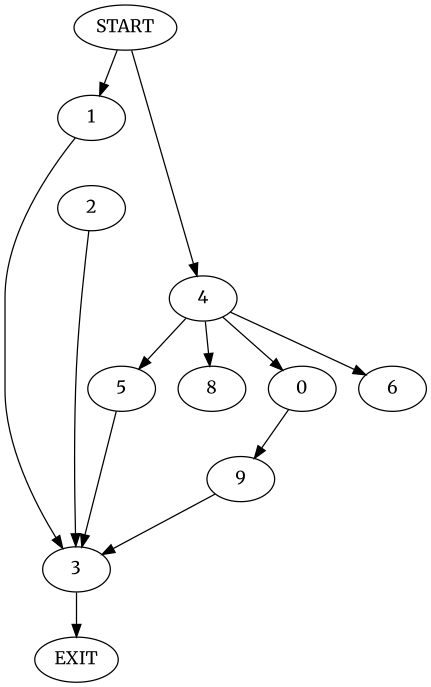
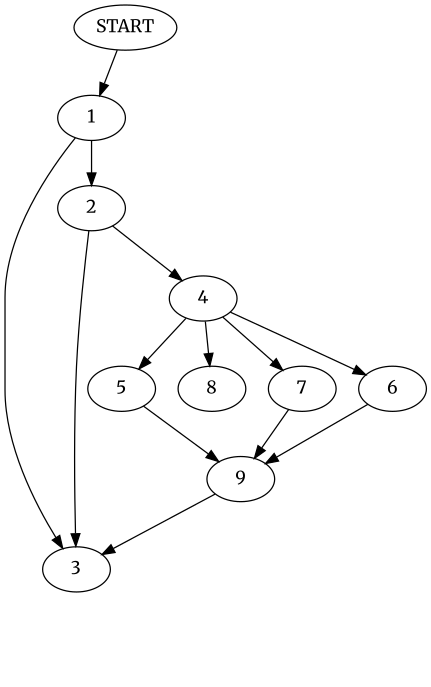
edge "1" -> "2": added
edge "START" -> "4": now "2" -> "4"
node "0": label "0" -> "7"
edge "6" -> "9": added
edge "5" -> "3": now "5" -> "9"
node "EXIT": removed
